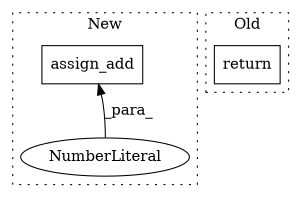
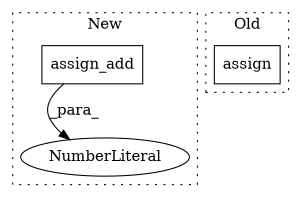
node "return": label "return" -> "assign"
edge "NumberLiteral" -> "assign_add": reversed
